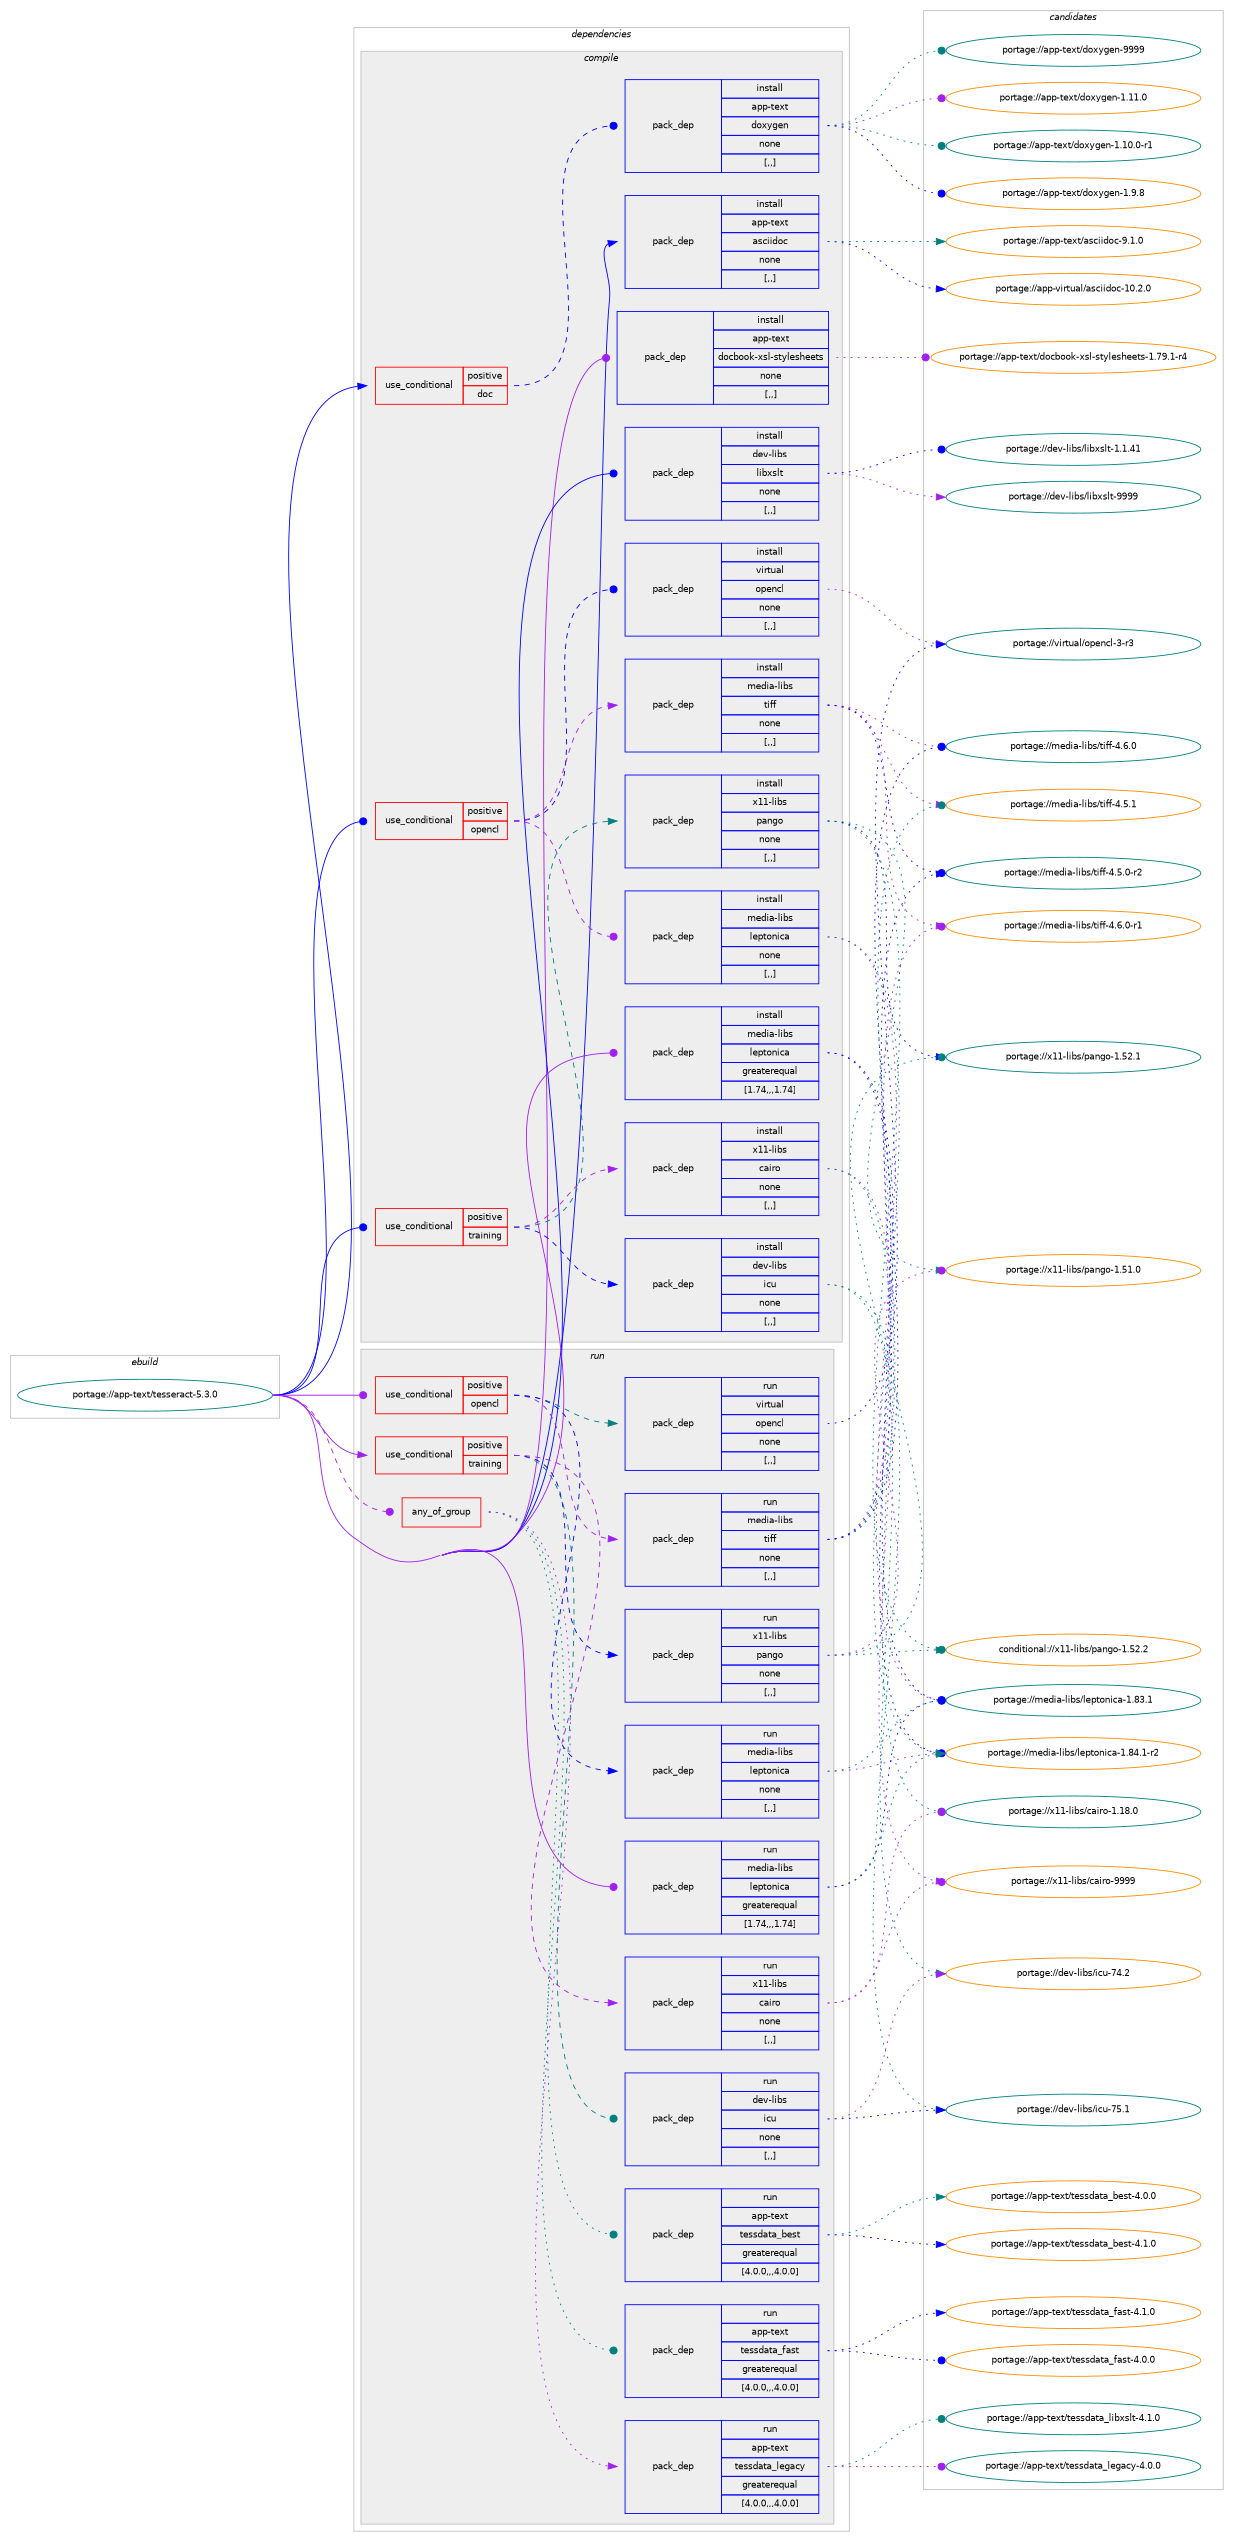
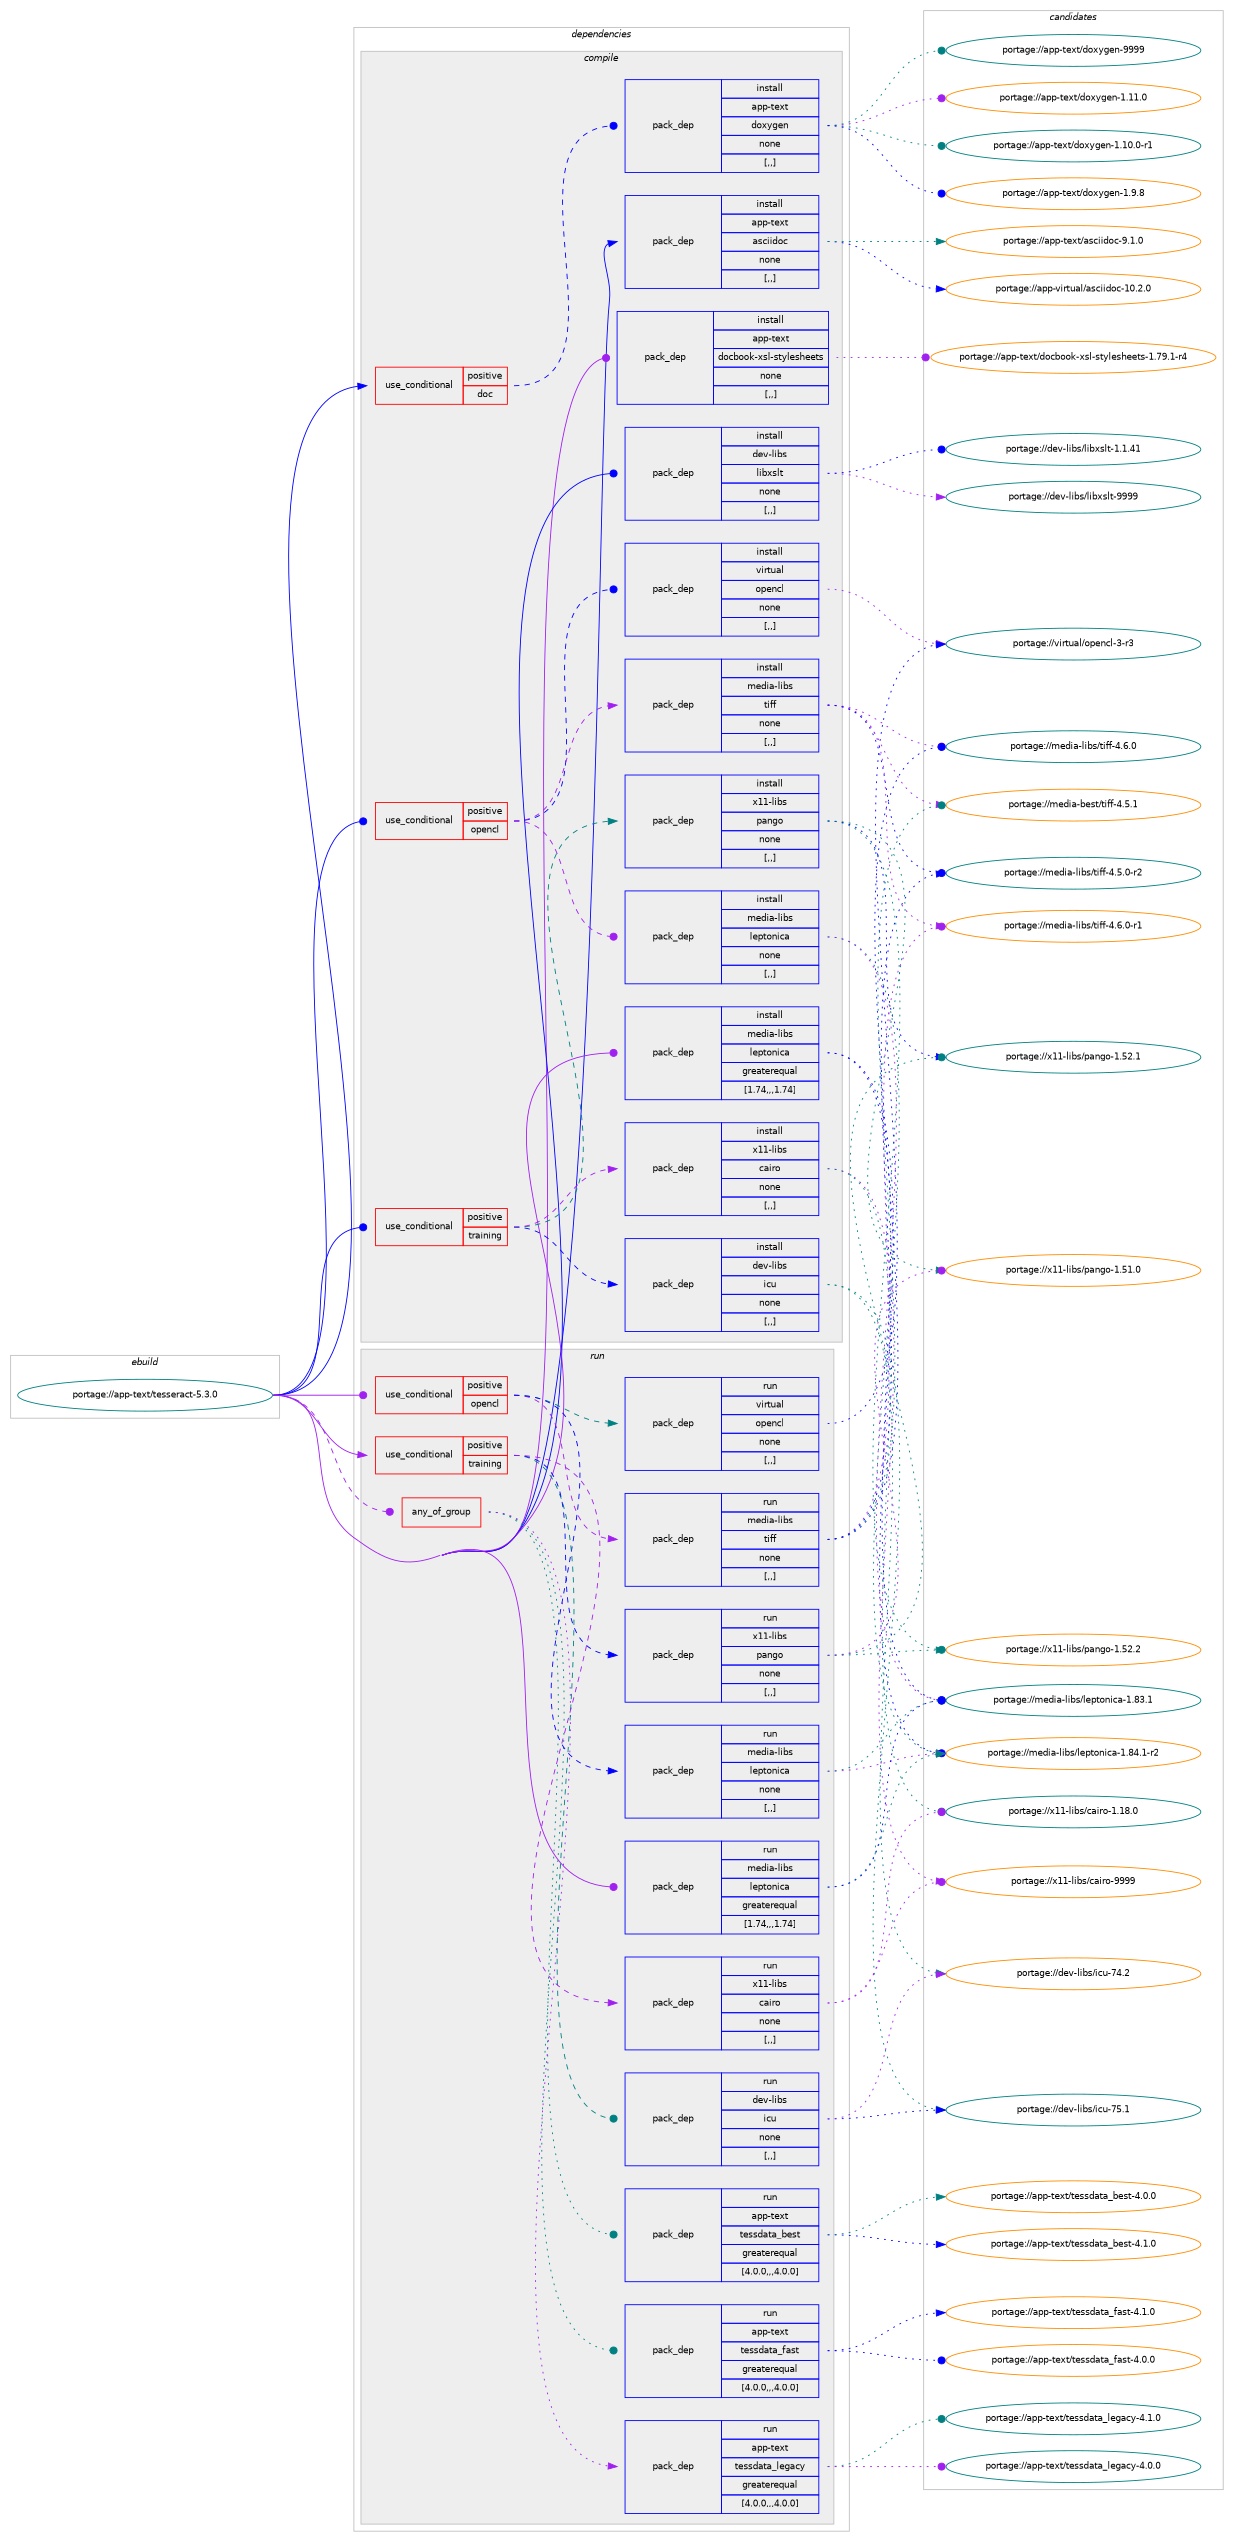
node "portage://media-libs/tiff-4.5.1": label "portage://media-libs/tiff-4.5.1" -> "portage://media-best/tiff-4.5.1"
node "conditional://x11-libs/pango-1.52.2": label "conditional://x11-libs/pango-1.52.2" -> "portage://x11-libs/pango-1.52.2"
node "portage://app-text/tessdata_libxslt-4.1.0": label "portage://app-text/tessdata_libxslt-4.1.0" -> "portage://app-text/tessdata_legacy-4.1.0"
